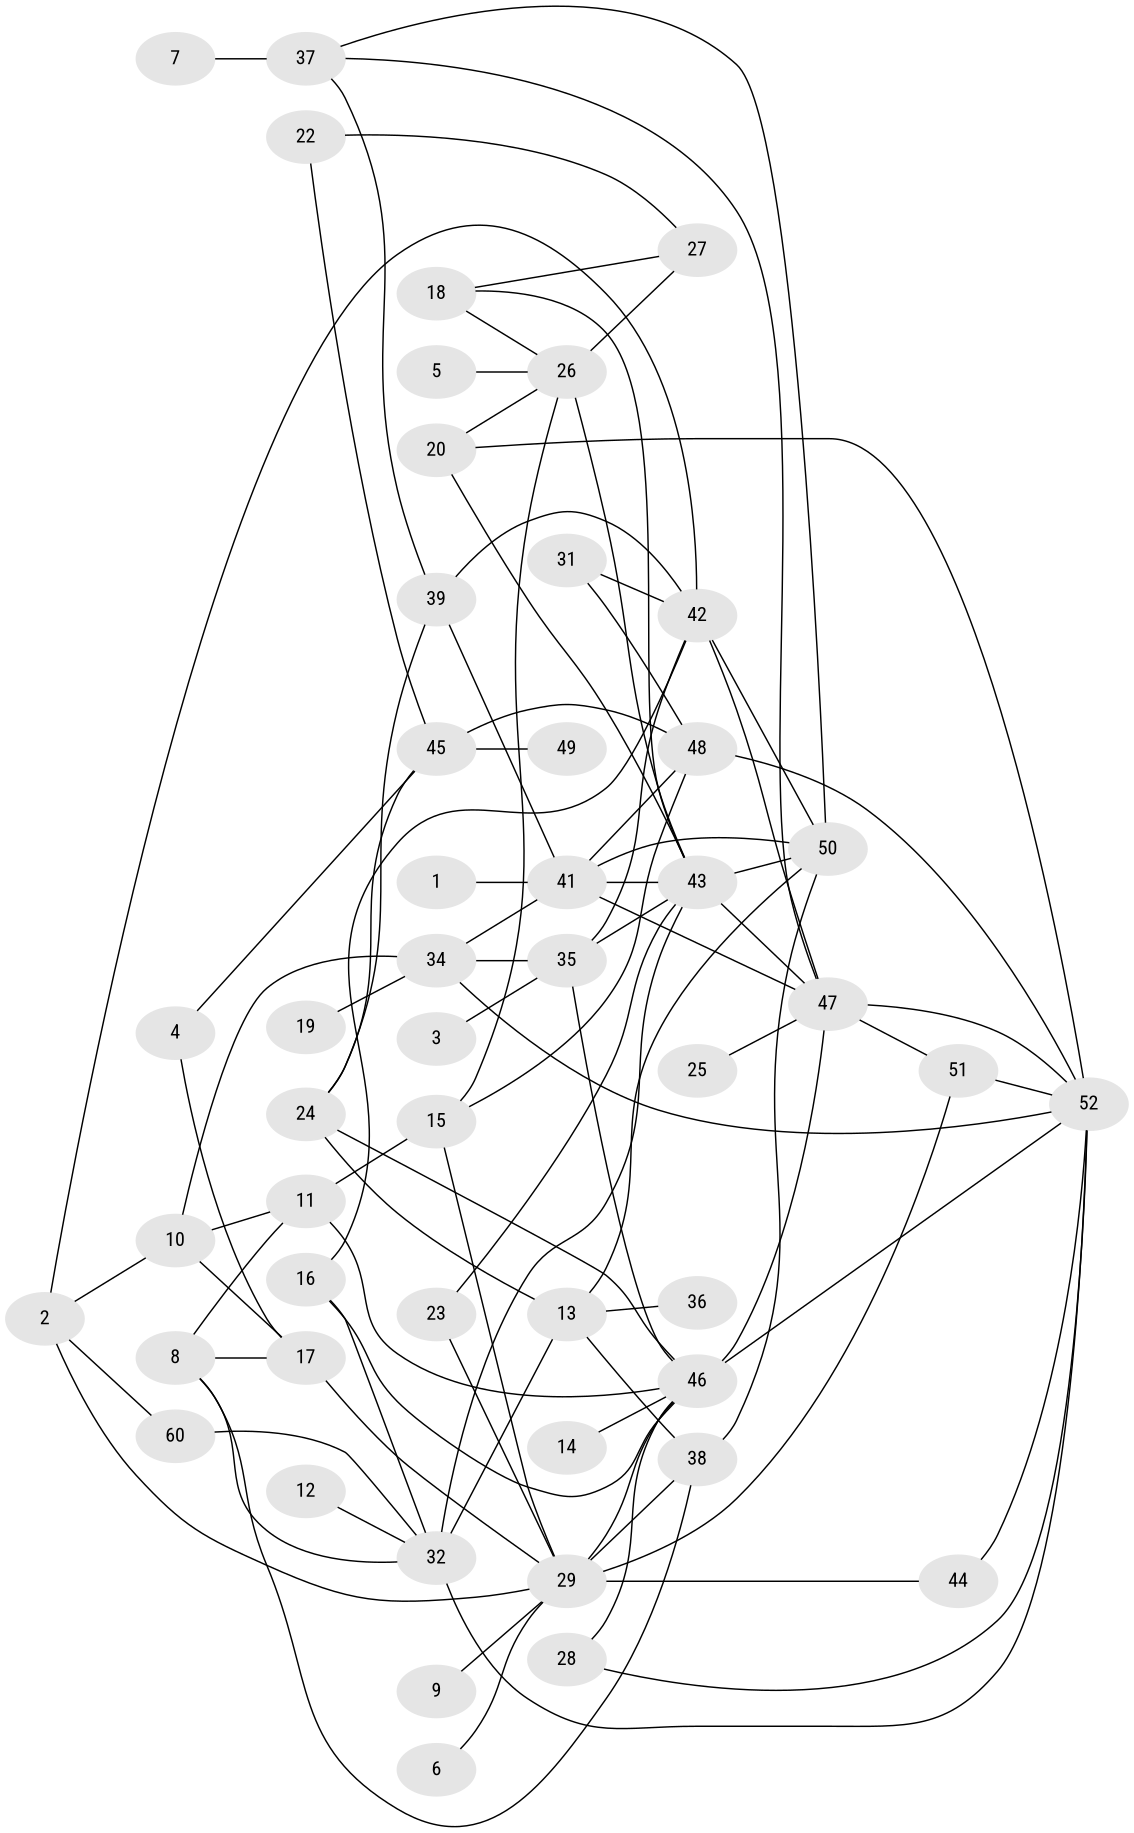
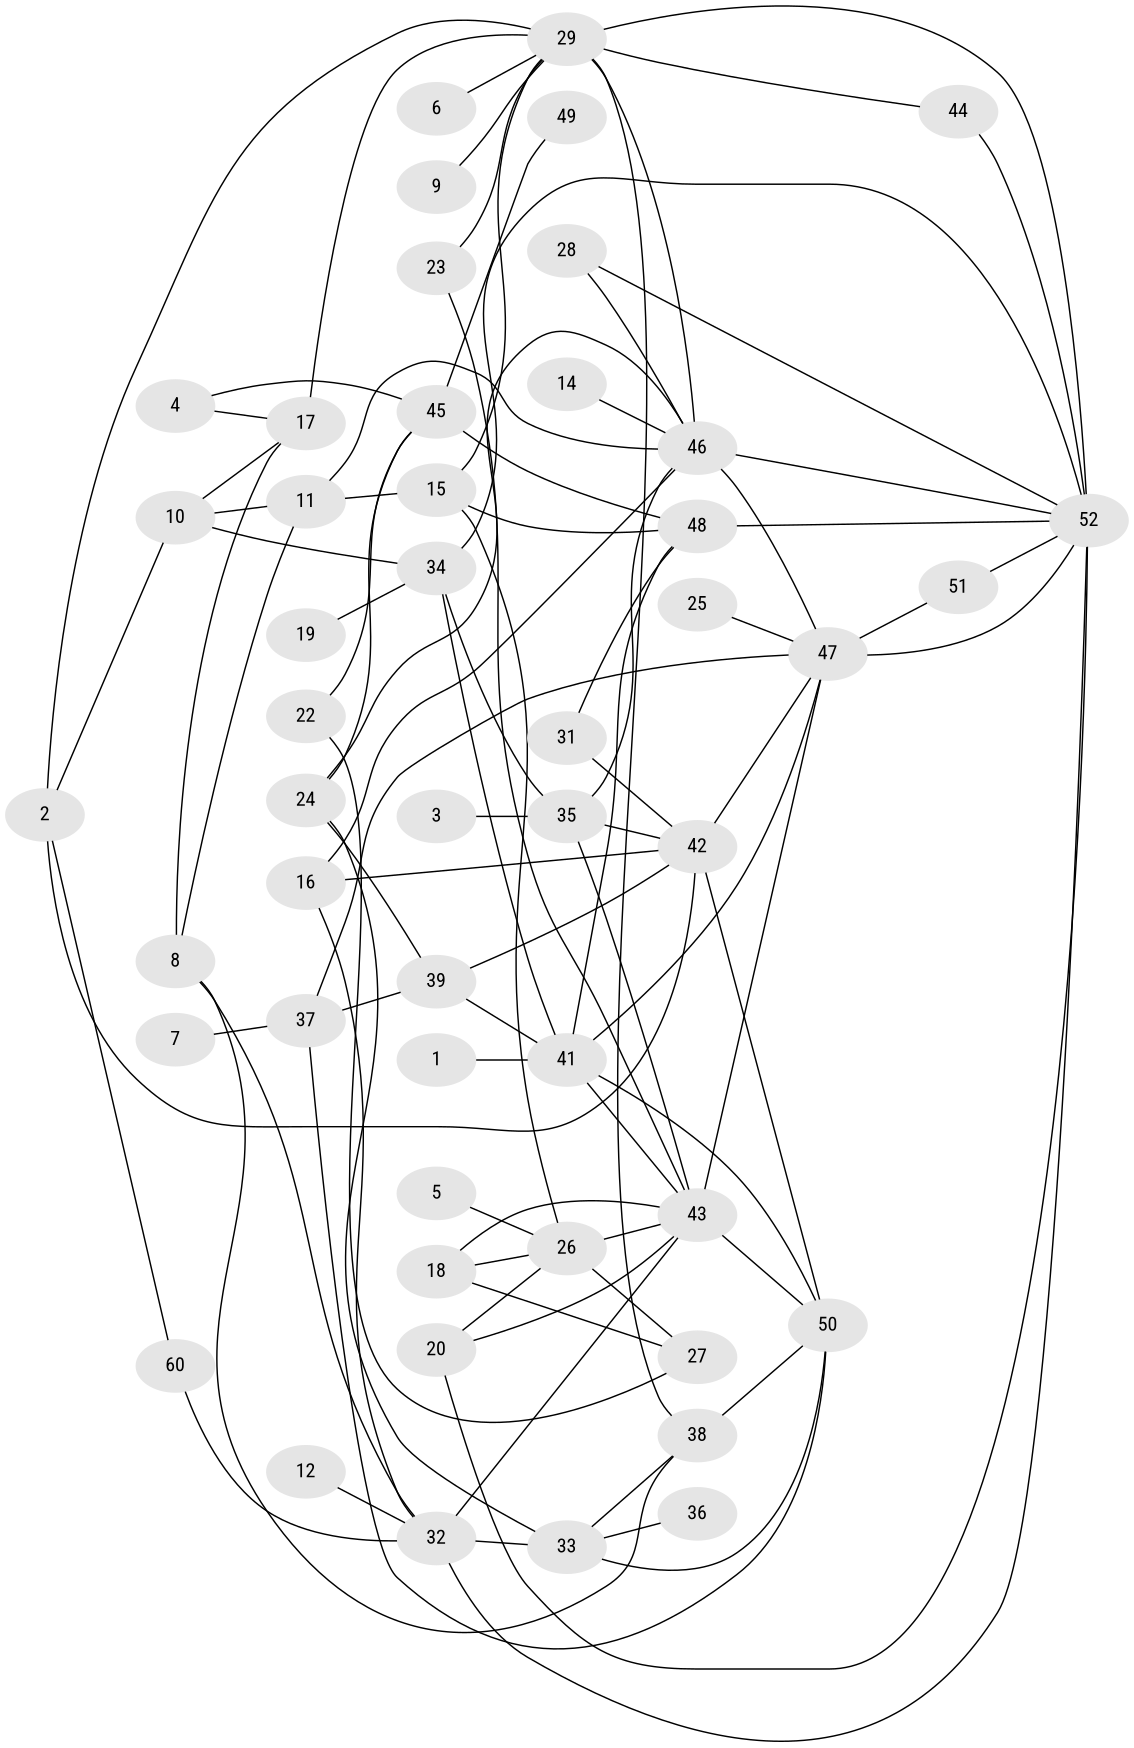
node "13": label "13" -> "33"
edge "51" -- "29": now "52" -- "29"
